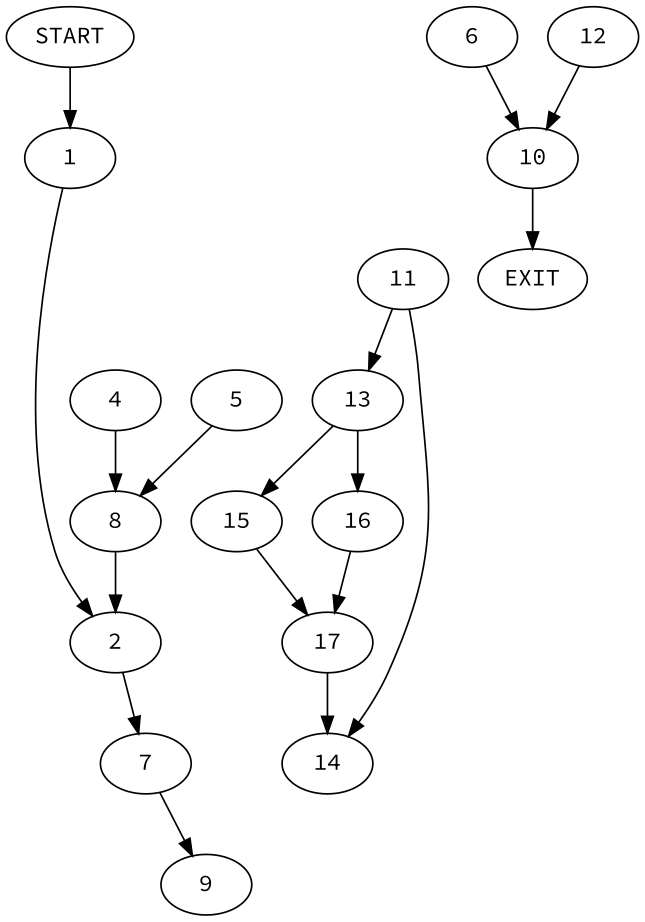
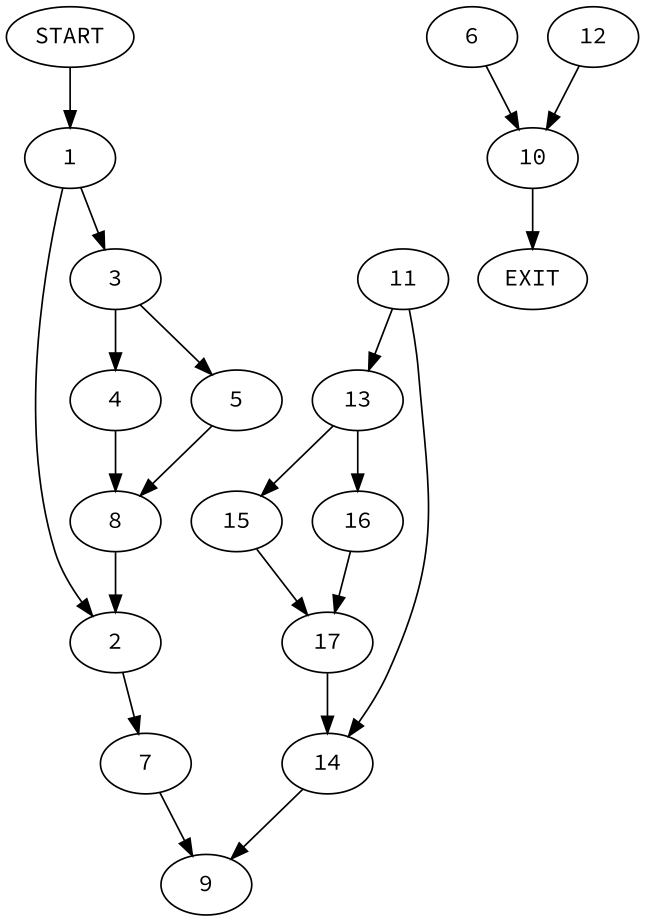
node "3": added
edge "14" -> "9": added
